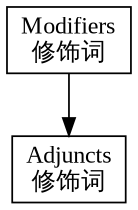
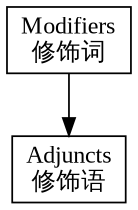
node "Adjuncts 修饰词": label "Adjuncts 修饰词" -> "Adjuncts 修饰语"
